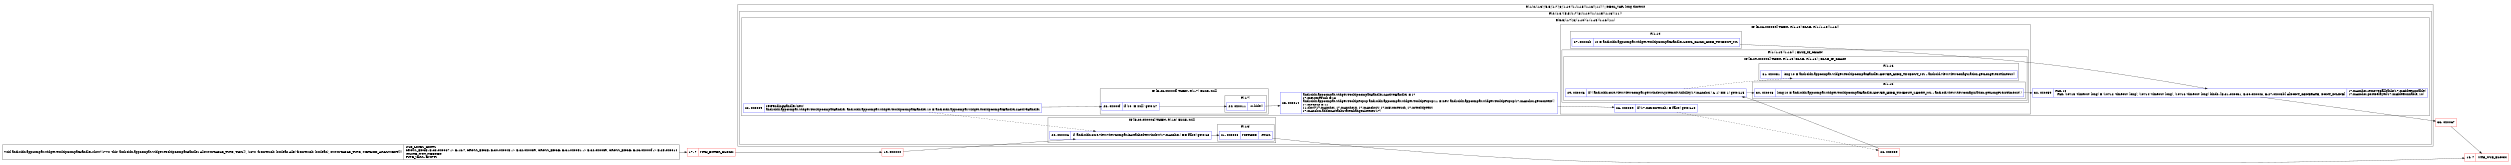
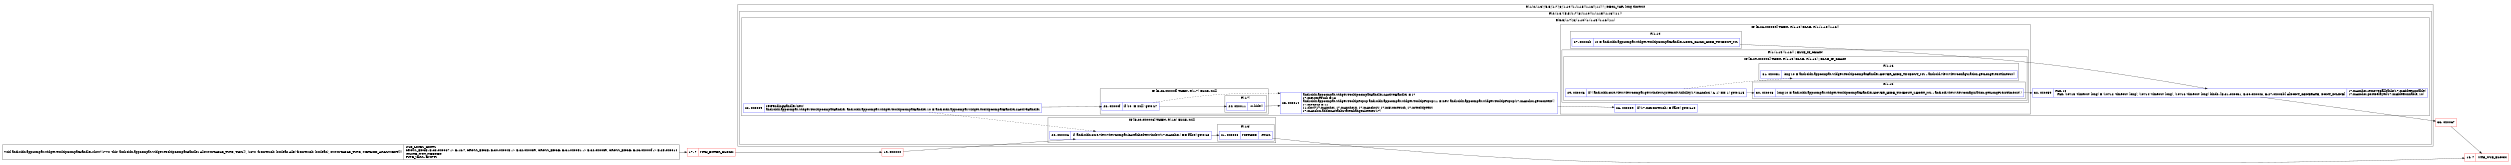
edge "23: 0x000f" -> "25: 0x0014": added
node "28: 0x003e": removed
